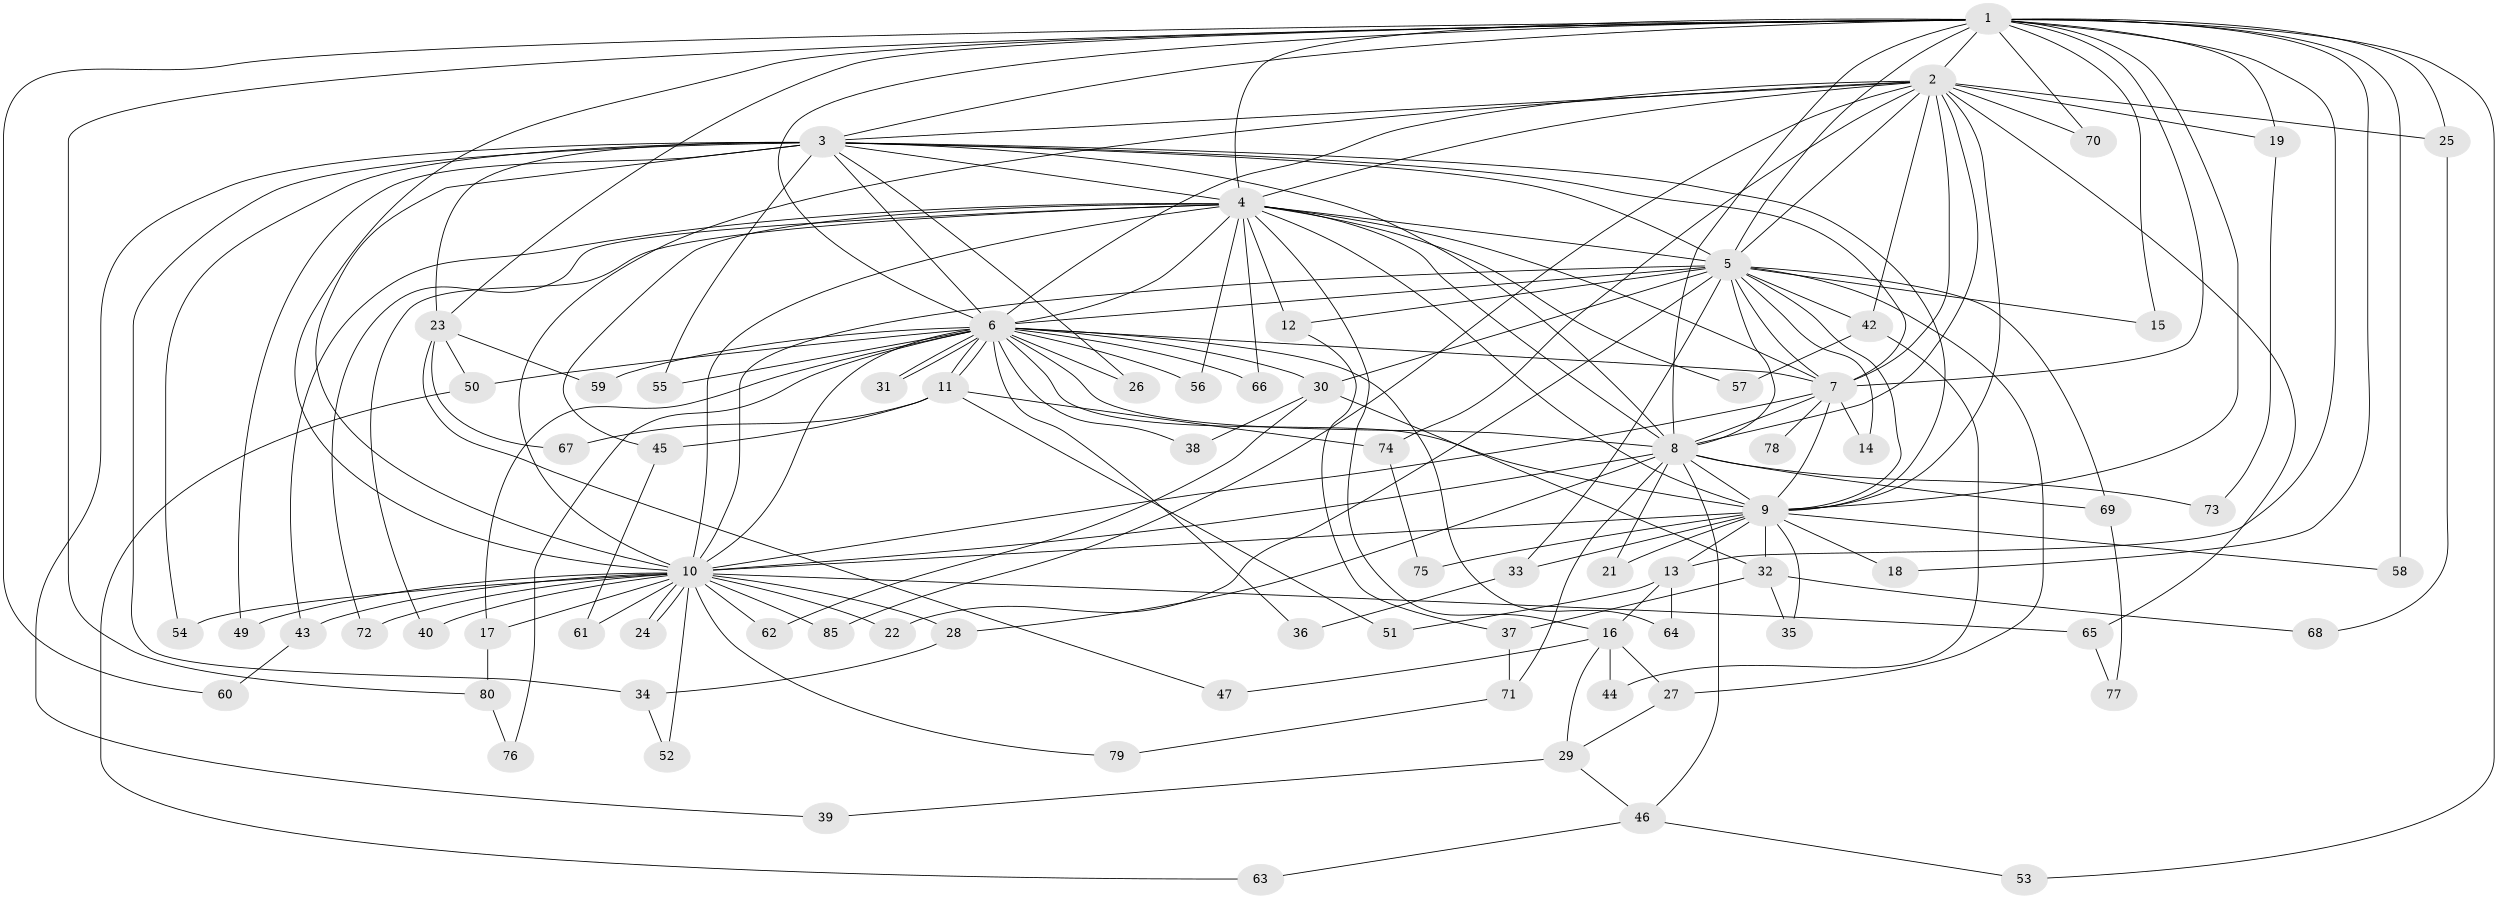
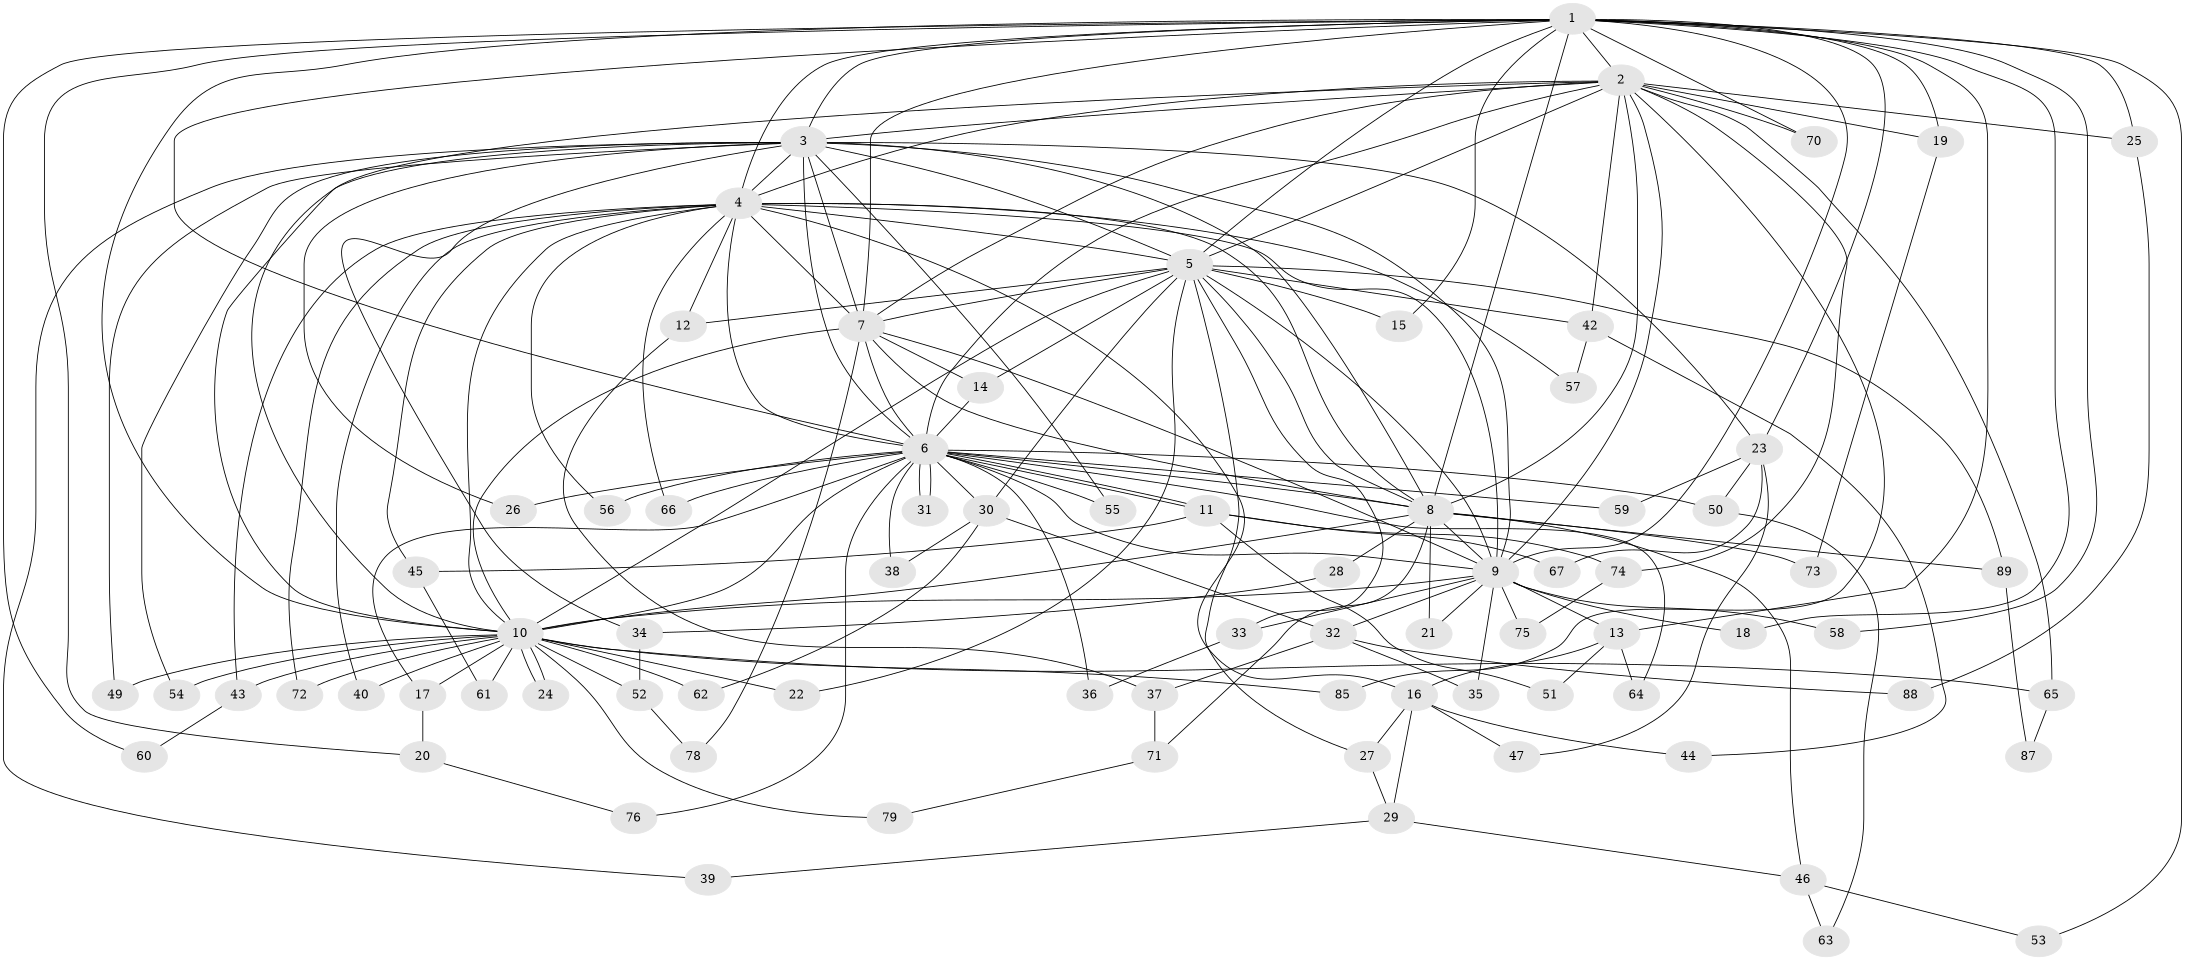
edge "5" -- "6": now "14" -- "6"
node "69": label "69" -> "89"
edge "10" -- "28": removed
node "68": label "68" -> "88"
node "80": label "80" -> "20"
node "77": label "77" -> "87"
edge "52" -- "78": added
